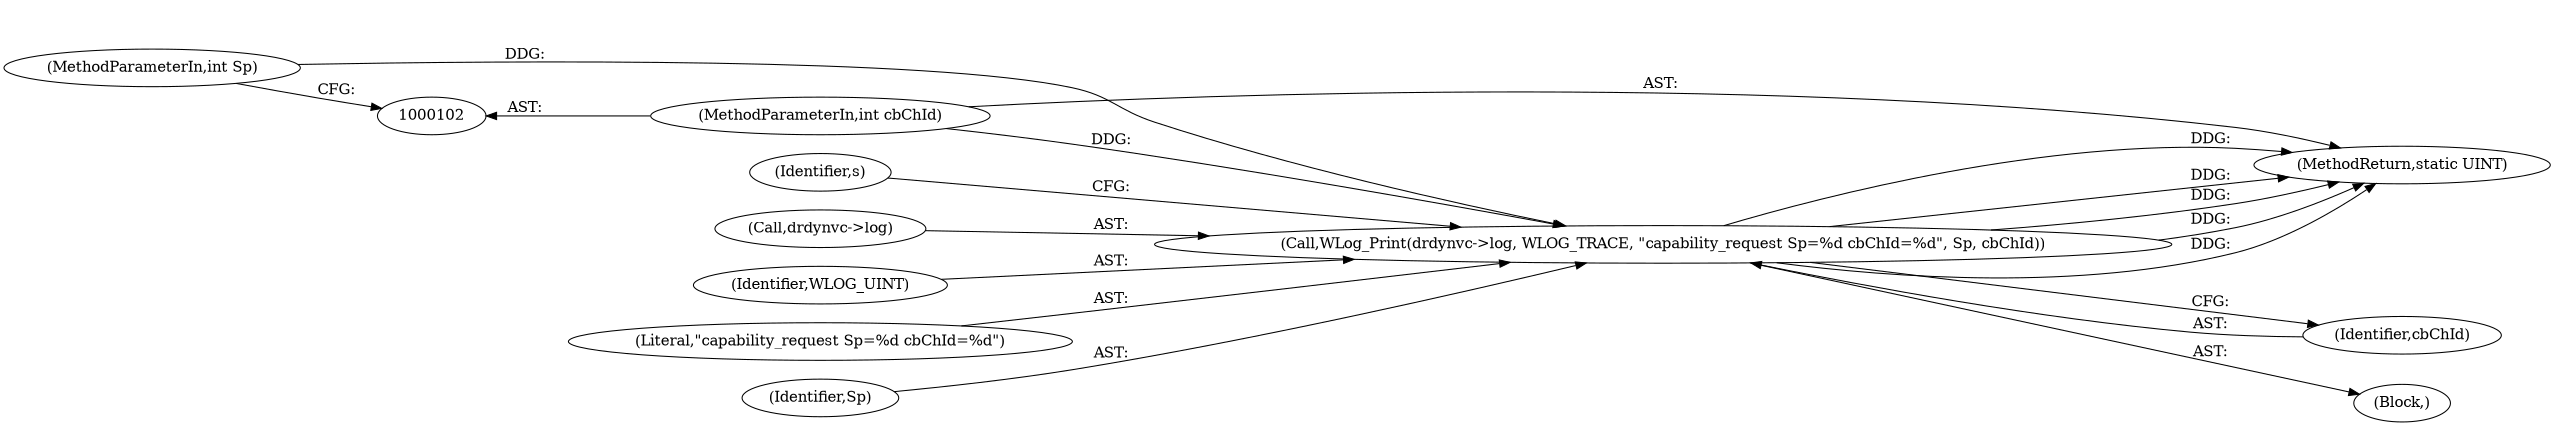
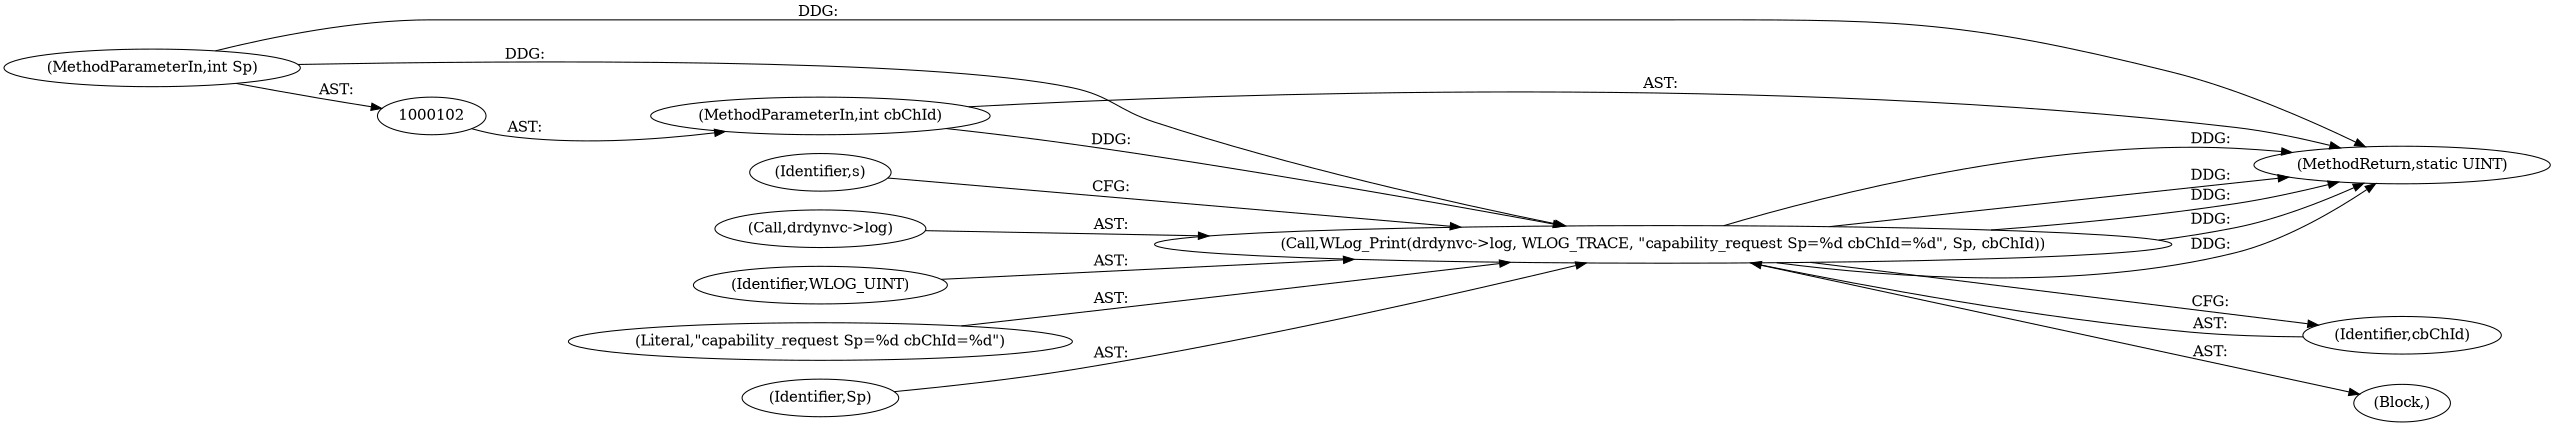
edge "(MethodParameterIn,int Sp)" -> "(MethodReturn,static UINT)": added, label "DDG:"
edge "(MethodParameterIn,int Sp)" -> "1000102": label "CFG: " -> "AST: "
edge "(MethodParameterIn,int cbChId)" -> "1000102": reversed
